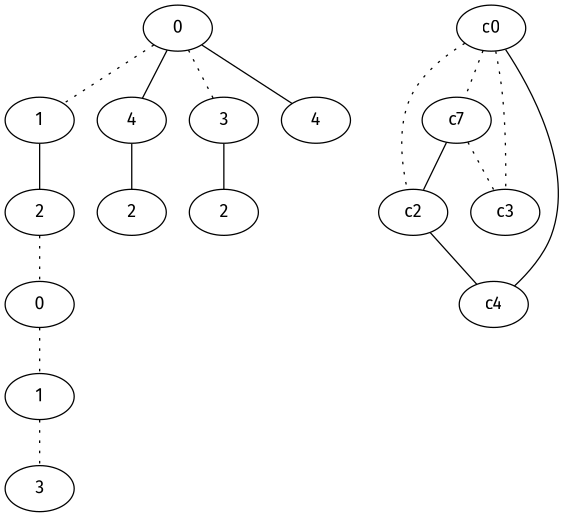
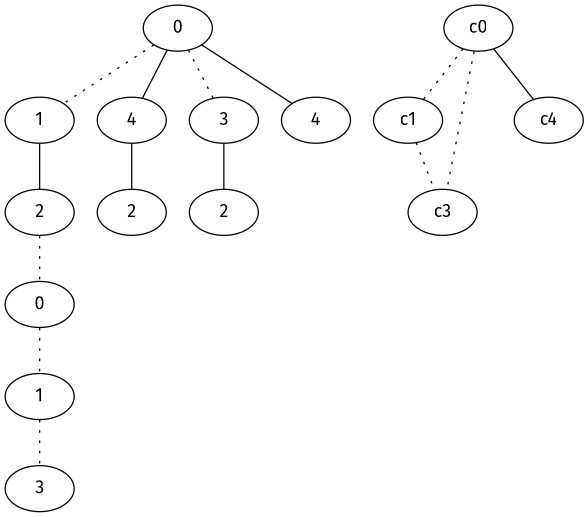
node "c7": label "c7" -> "c1"
node "c2": removed
